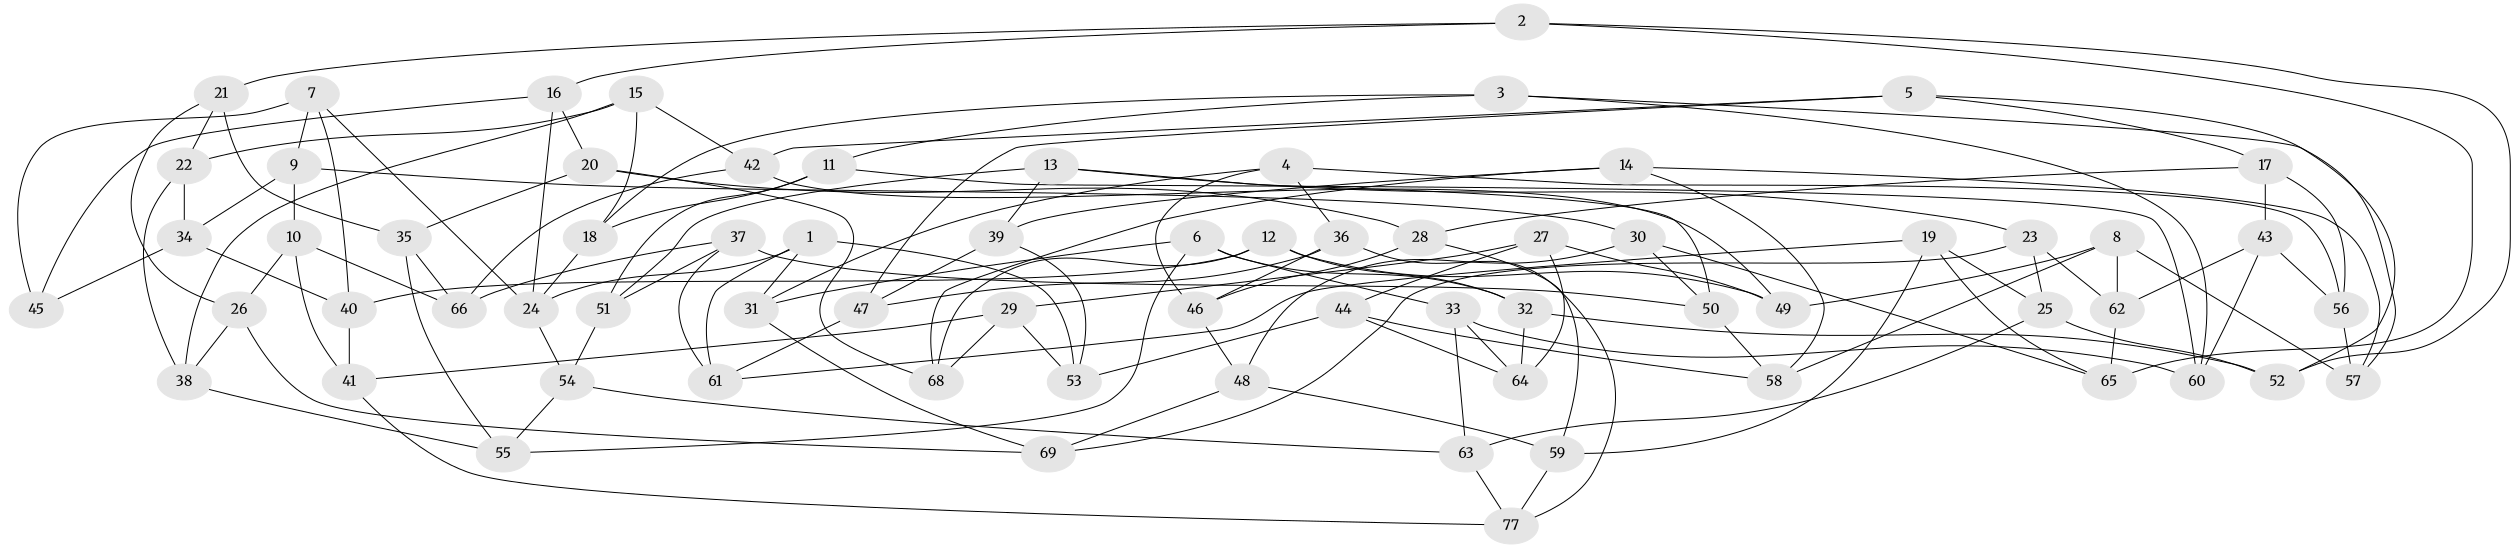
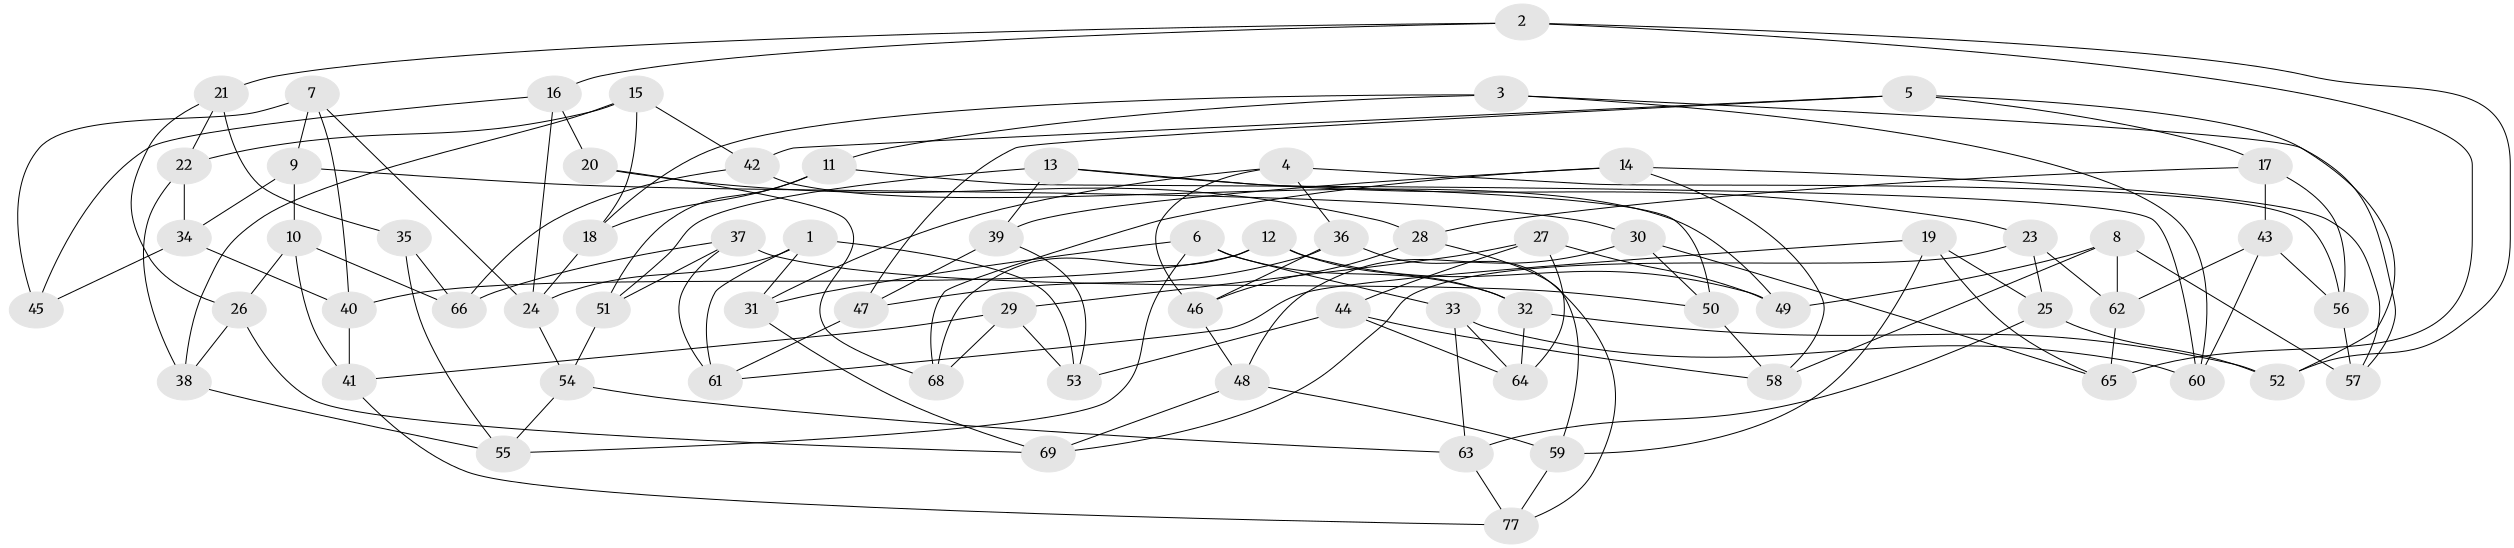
edge "20" -- "35": removed
